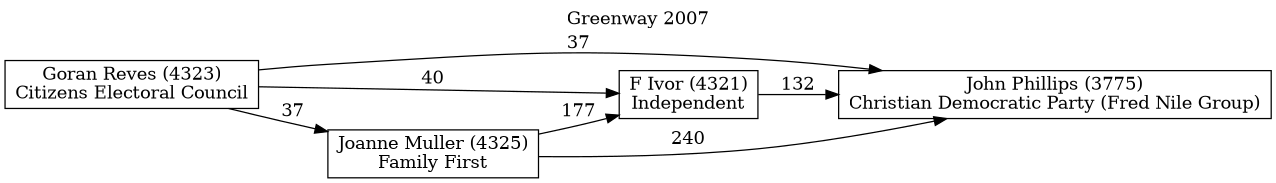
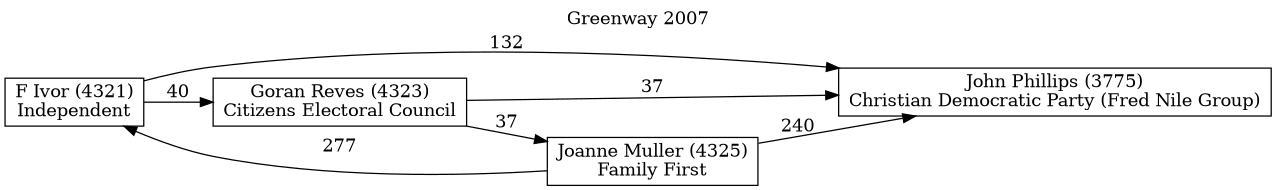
edge "Goran Reves (4323) Citizens Electoral Council" -> "F Ivor (4321) Independent": reversed
edge "Joanne Muller (4325) Family First" -> "F Ivor (4321) Independent": label "177" -> "277"
